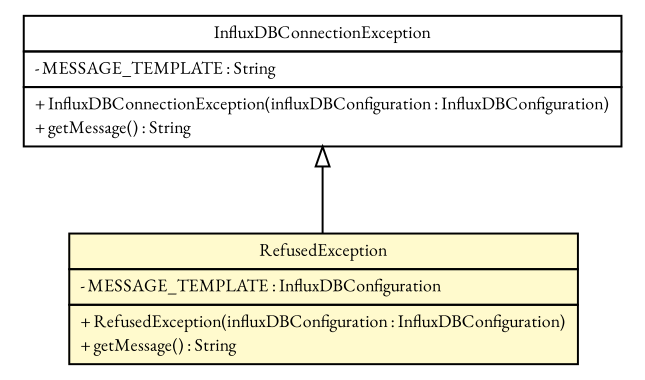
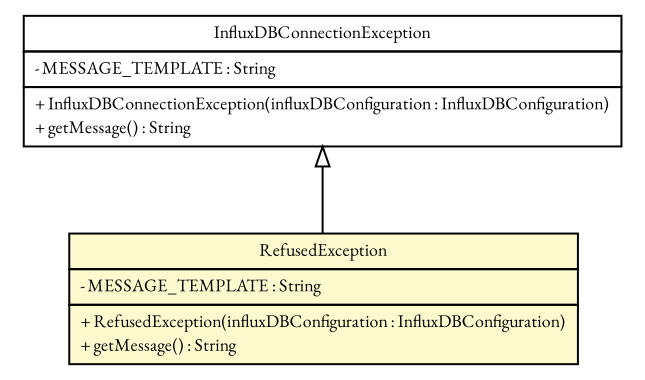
node "RefusedException": text "- MESSAGE_TEMPLATE : InfluxDBConfiguration" -> "- MESSAGE_TEMPLATE : String"
